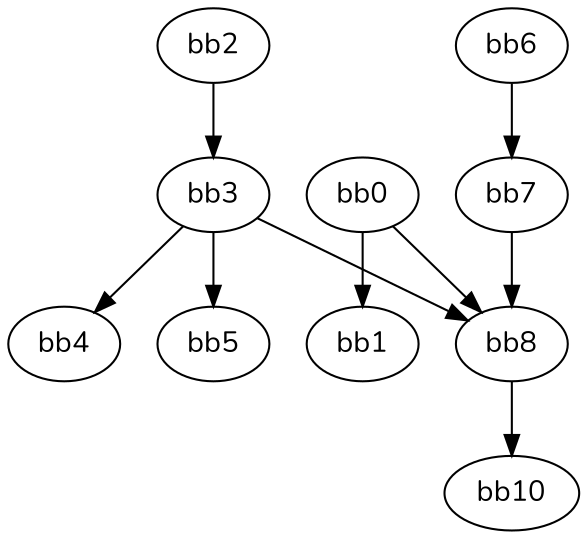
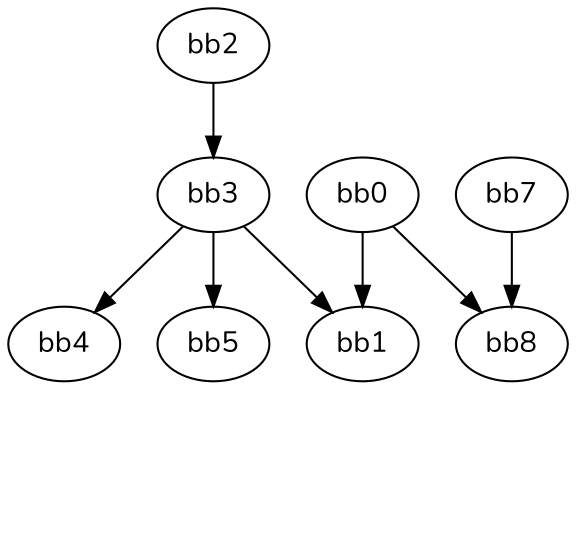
node "bb6": removed
edge "bb3" -> "bb8": now "bb3" -> "bb1"
node "bb10": removed
